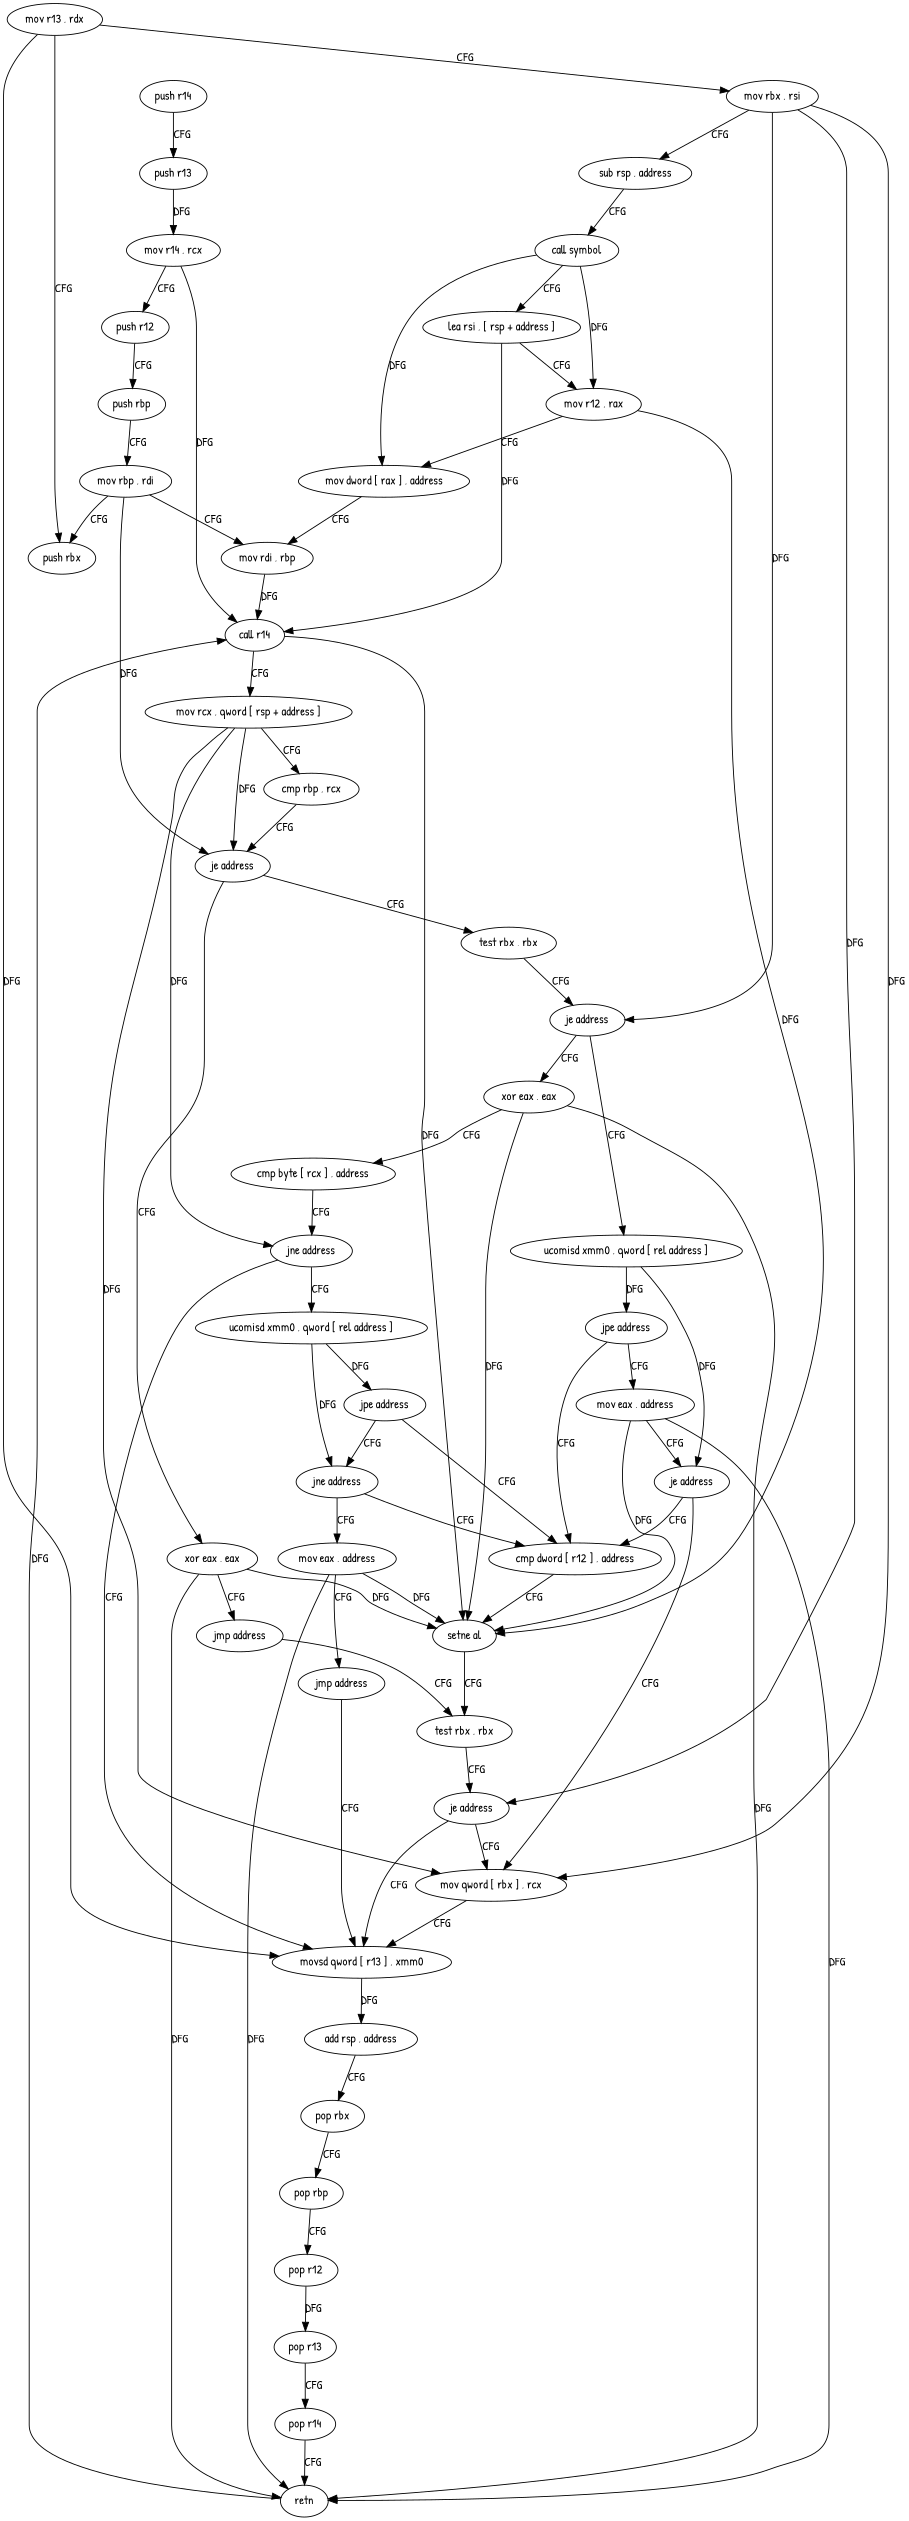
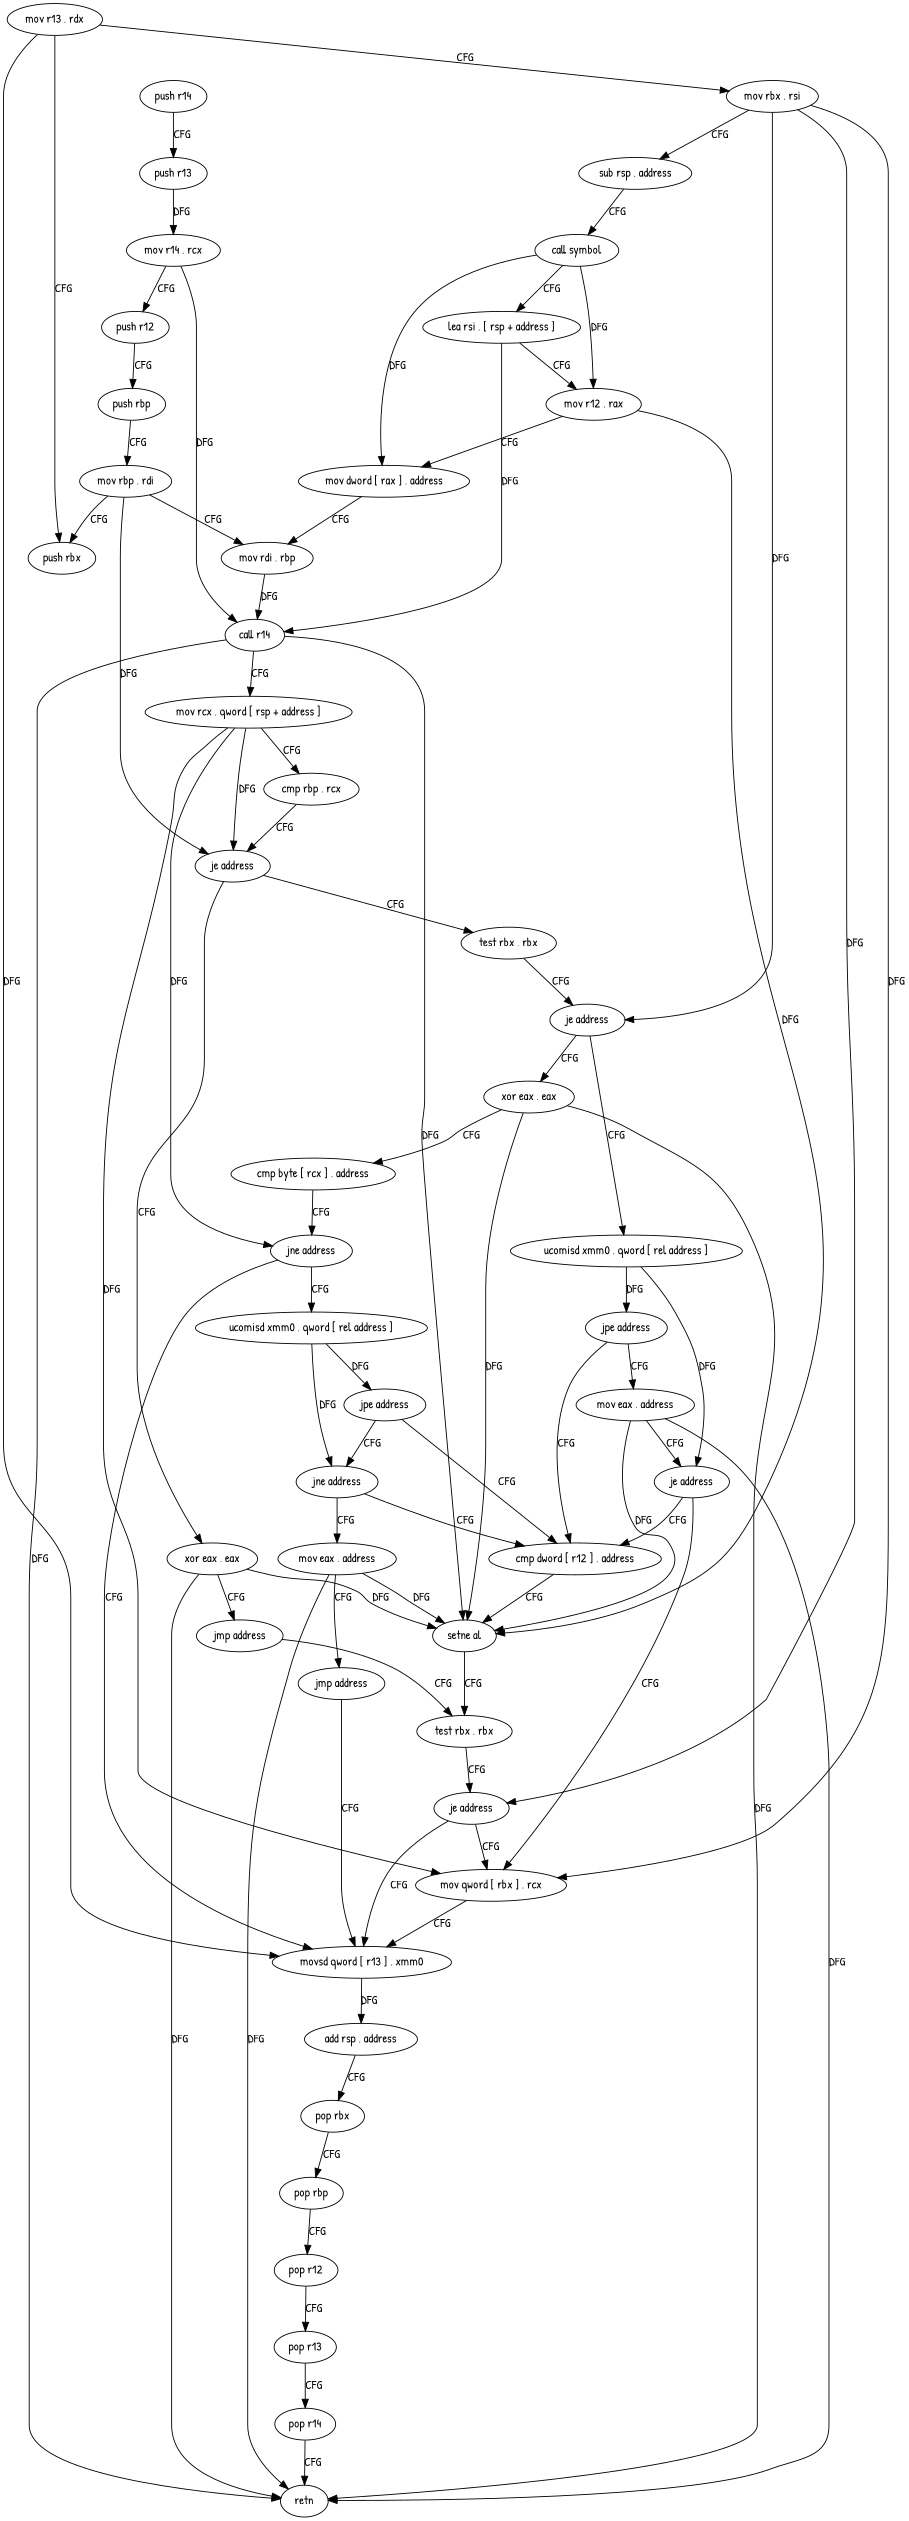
edge "retn" -> "call r14": reversed
edge "pop r12" -> "pop r13": label "DFG" -> "CFG"
